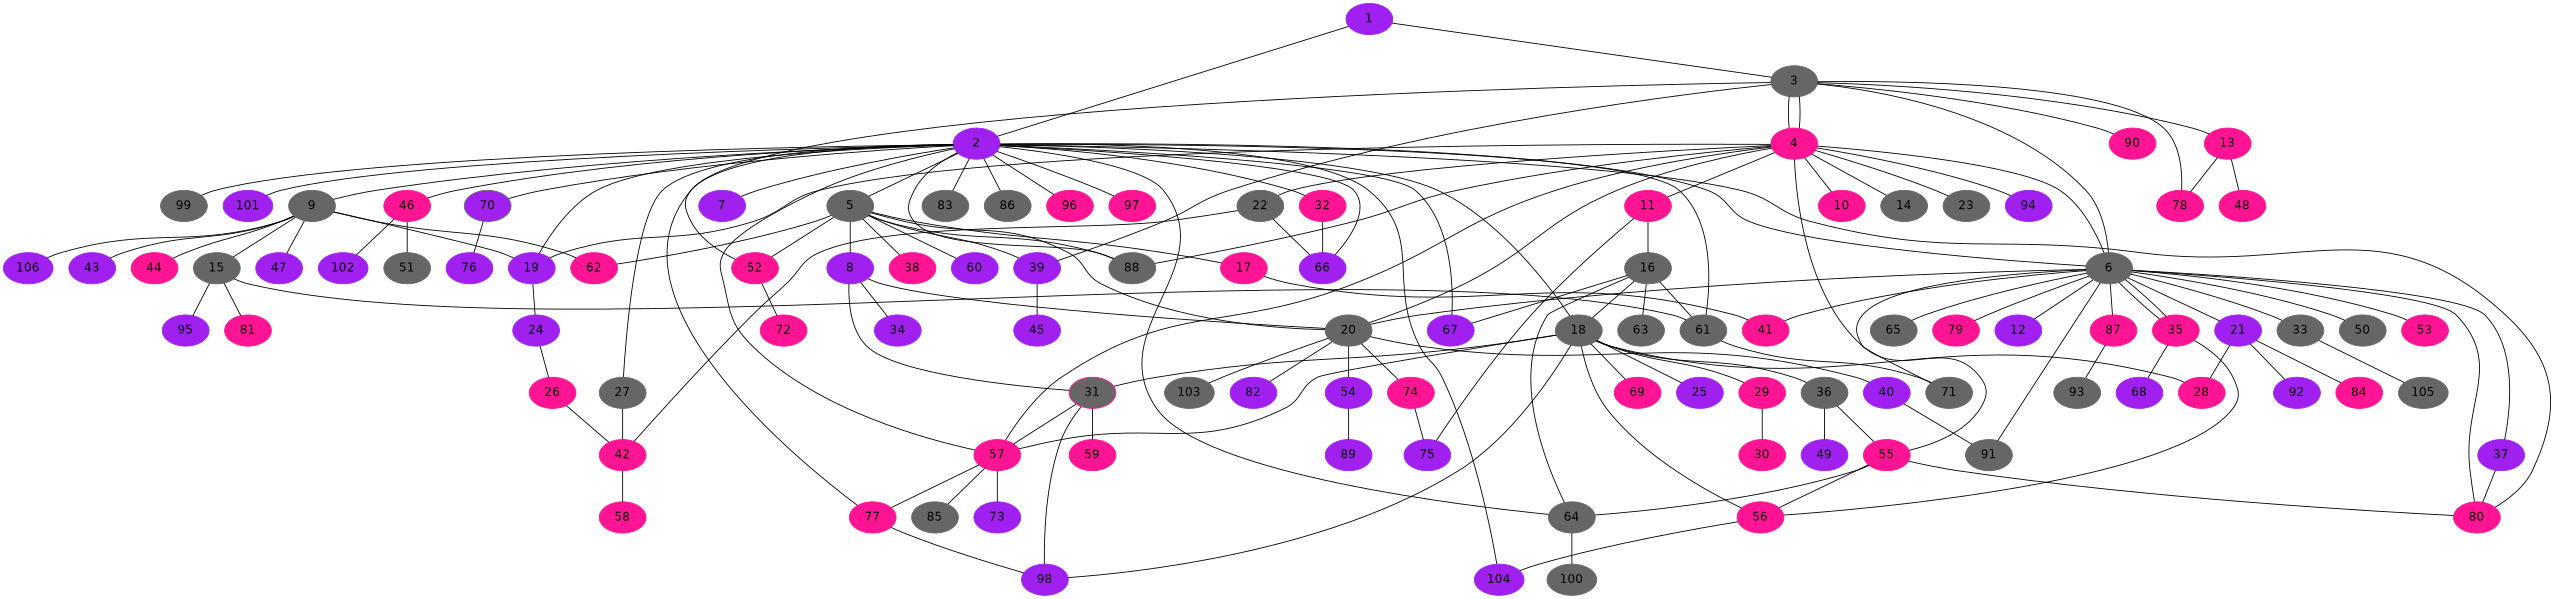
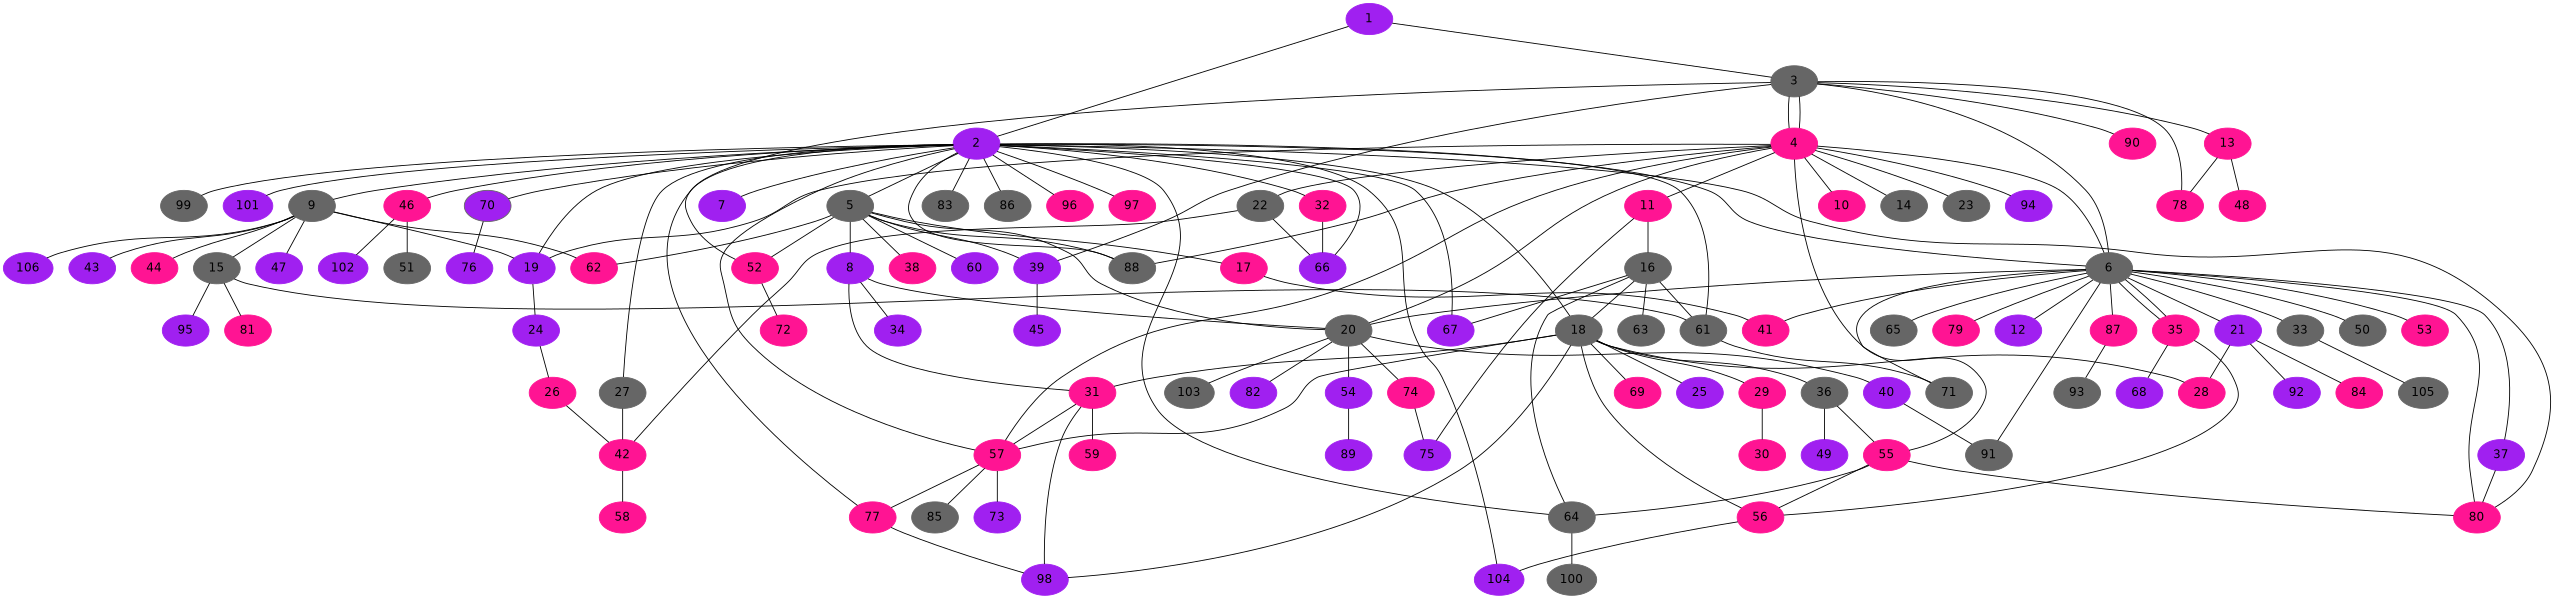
node "31": fillcolor gray40 -> deeppink
